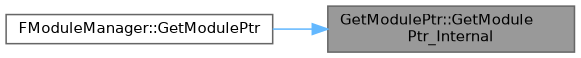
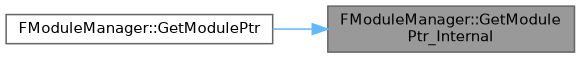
node "GetModulePtr::GetModule Ptr_Internal": label "GetModulePtr::GetModule Ptr_Internal" -> "FModuleManager::GetModule Ptr_Internal"
